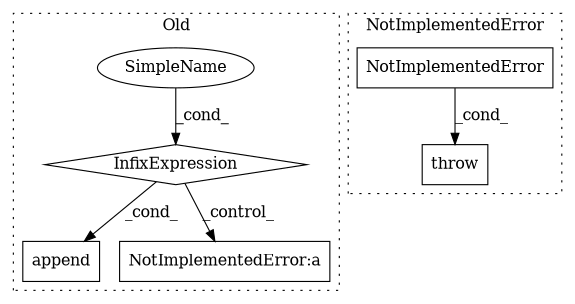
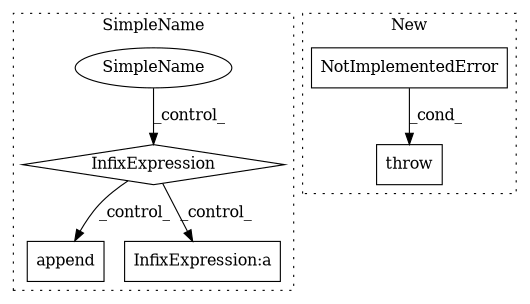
cluster "Old": label "Old" -> "SimpleName"
cluster "NotImplementedError": label "NotImplementedError" -> "New"
edge "SimpleName" -> "InfixExpression": label "_cond_" -> "_control_"
edge "InfixExpression" -> "append": label "_cond_" -> "_control_"
node "NotImplementedError:a": label "NotImplementedError:a" -> "InfixExpression:a"
